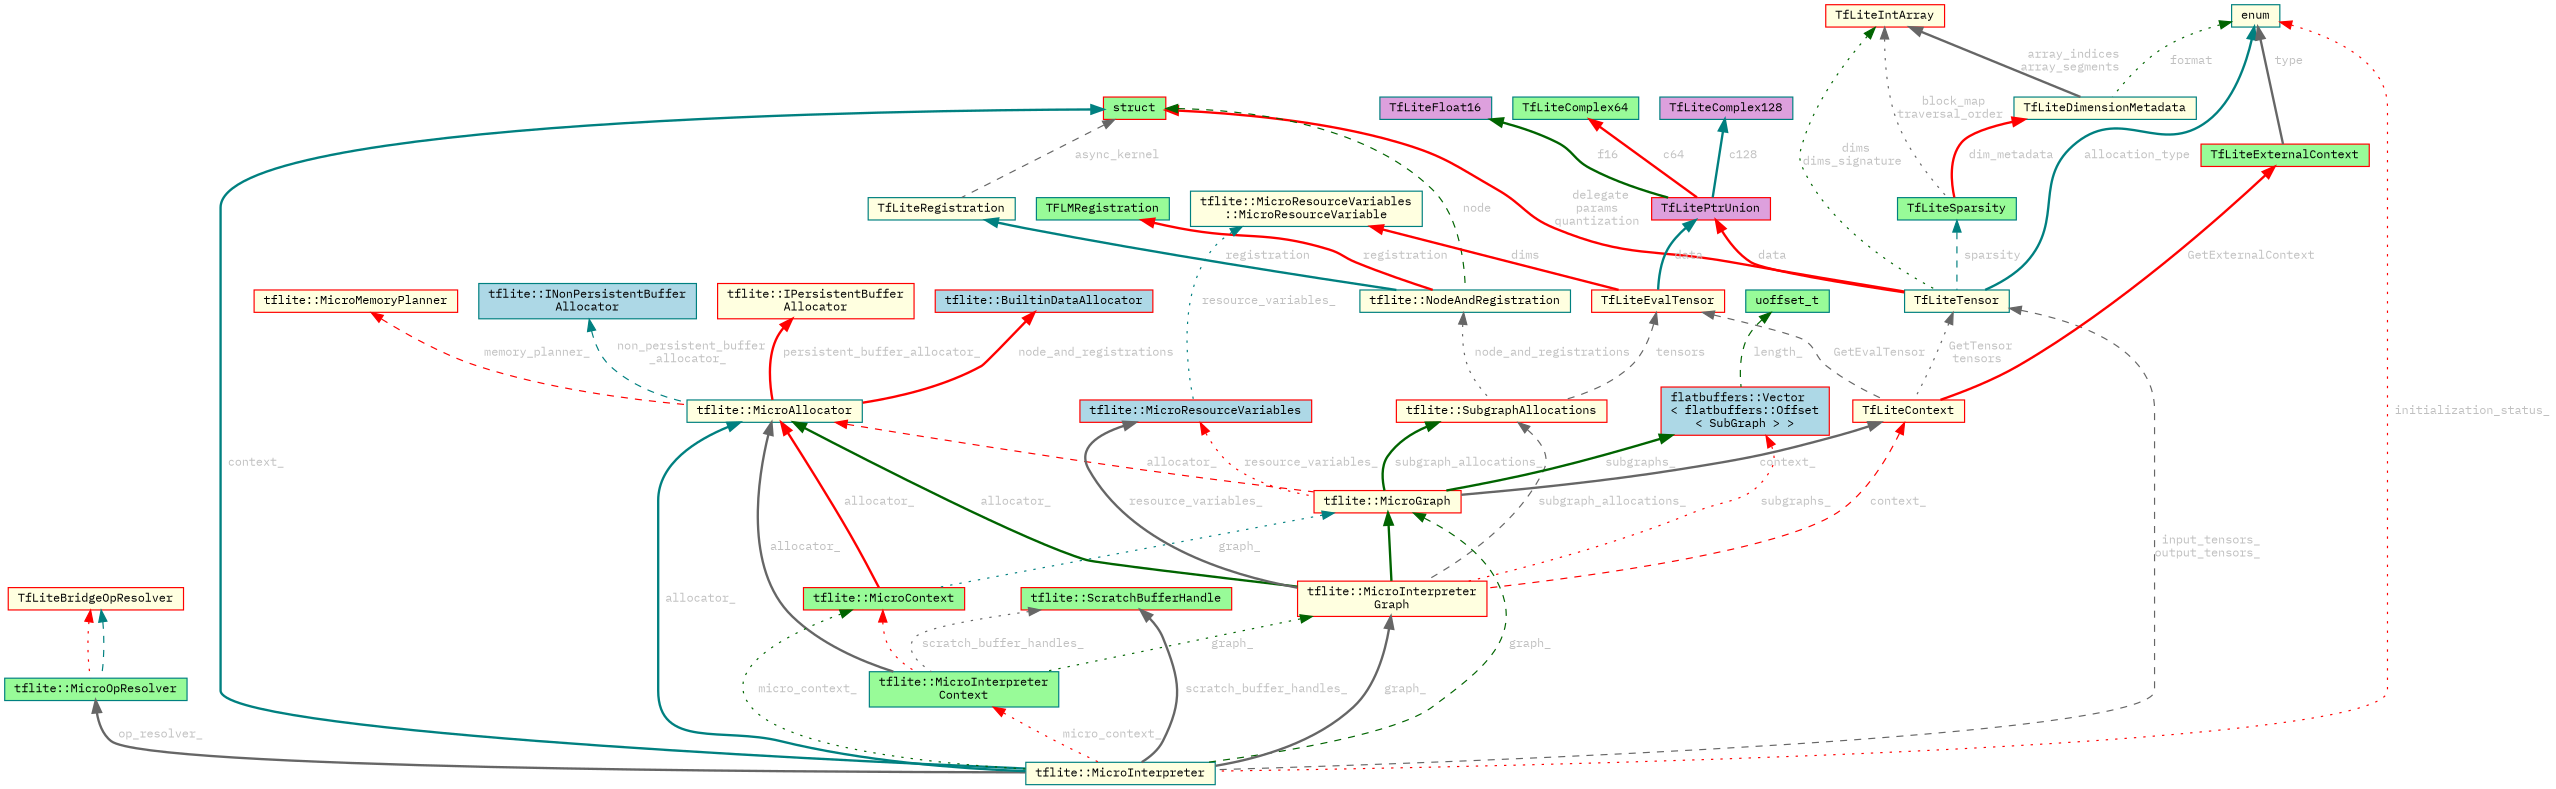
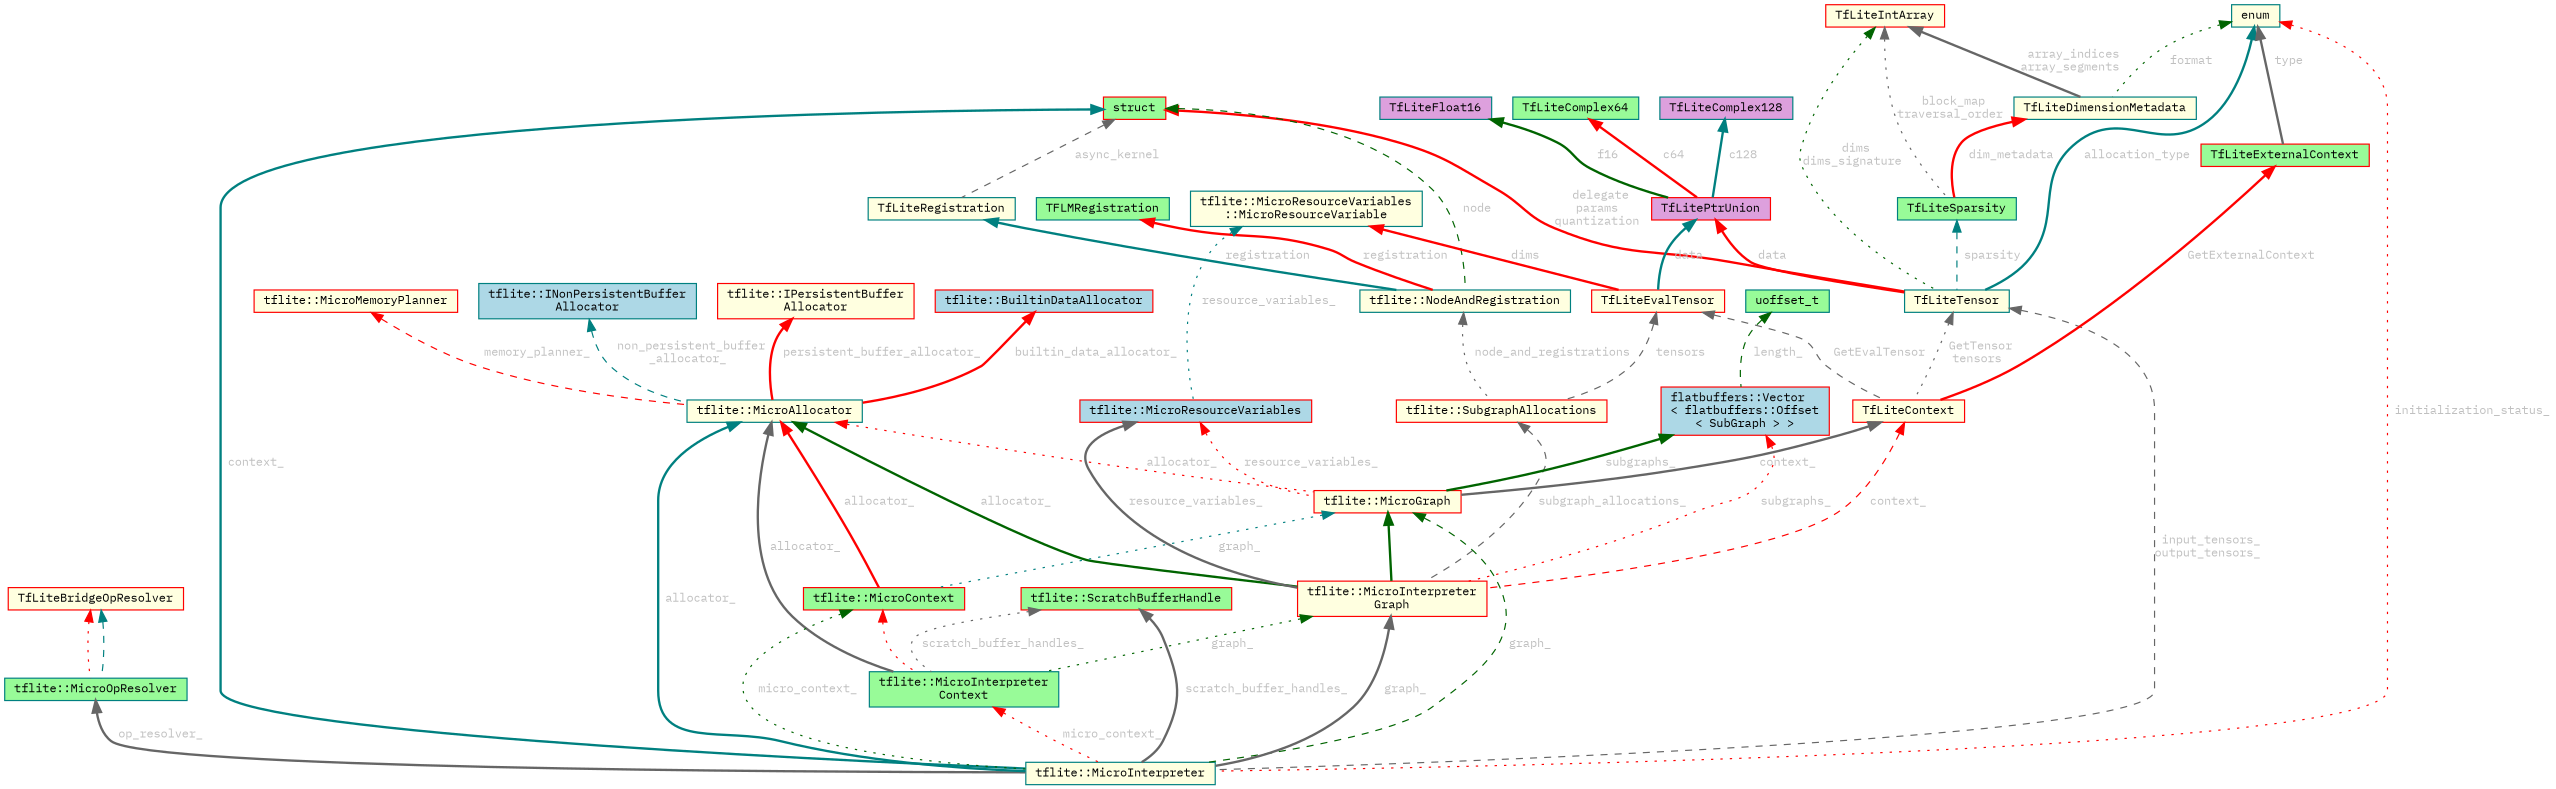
edge "tflite::MicroAllocator" -> "tflite::BuiltinDataAllocator": label " node_and_registrations" -> " builtin_data_allocator_"
edge "tflite::MicroGraph" -> "tflite::SubgraphAllocations": removed, label "subgraph_allocations_"
edge "tflite::MicroGraph" -> "tflite::MicroAllocator": style dashed -> dotted
